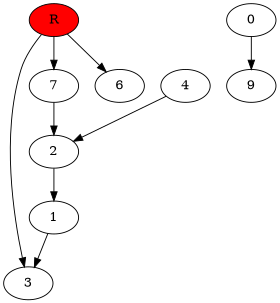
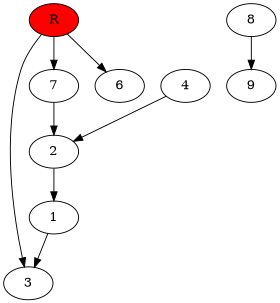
node "0": label "0" -> "8"
